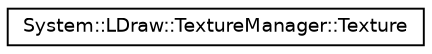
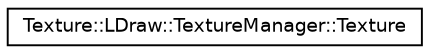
node "System::LDraw::TextureManager::Texture": label "System::LDraw::TextureManager::Texture" -> "Texture::LDraw::TextureManager::Texture"
